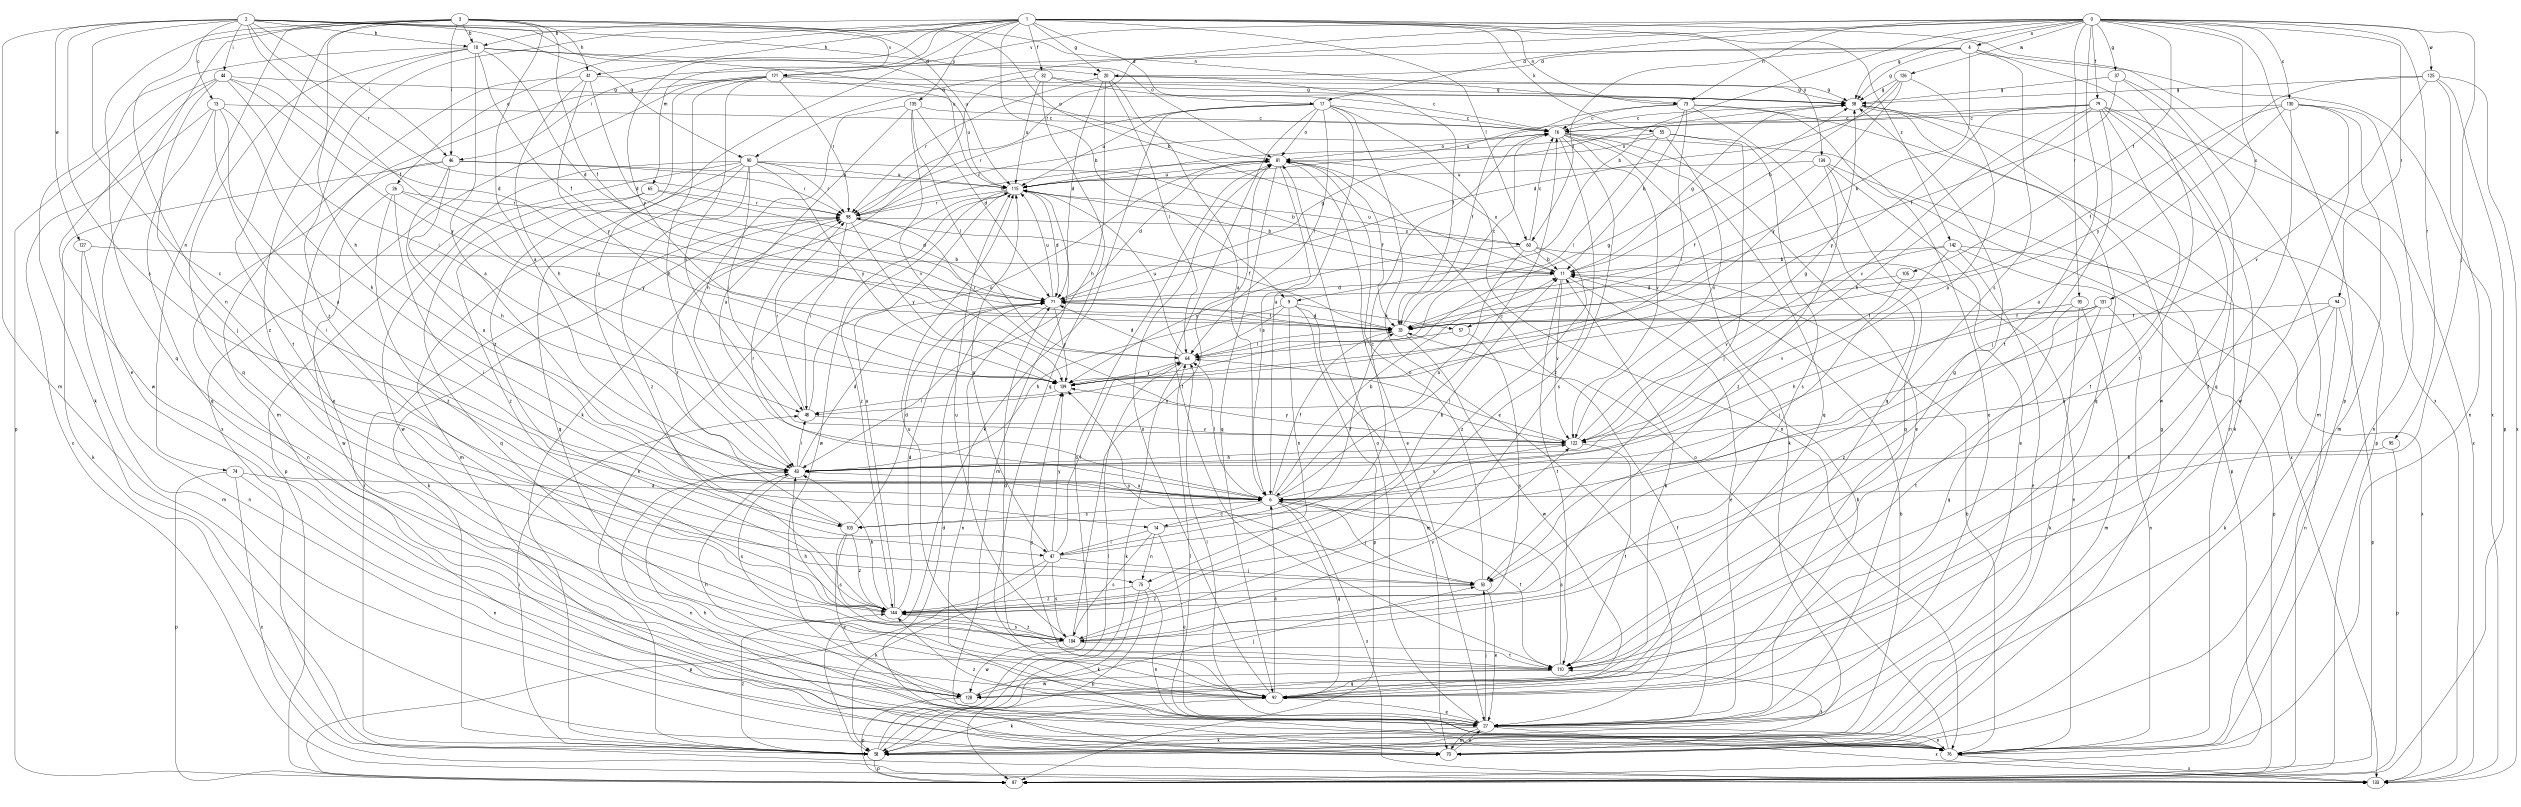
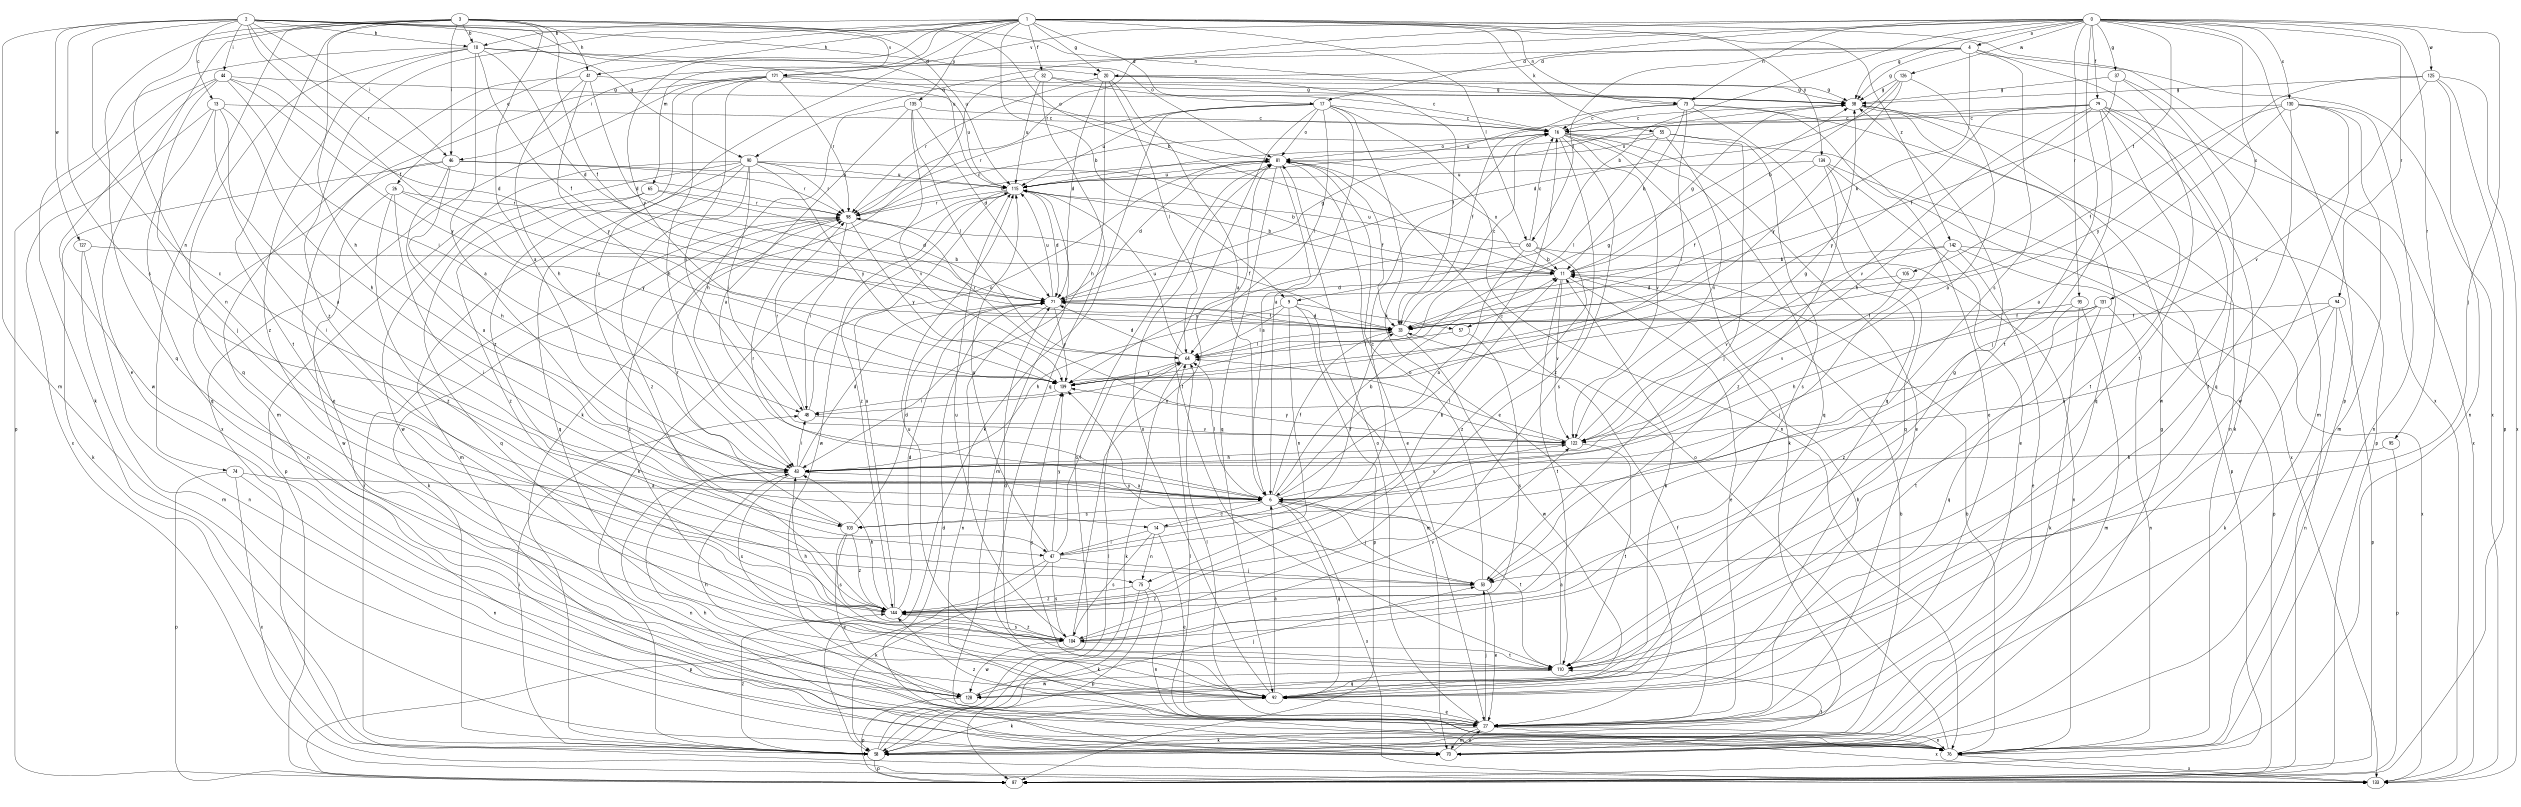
edge "98" -> "60": now "98" -> "104"
edge "0" -> "6": now "0" -> "53"
